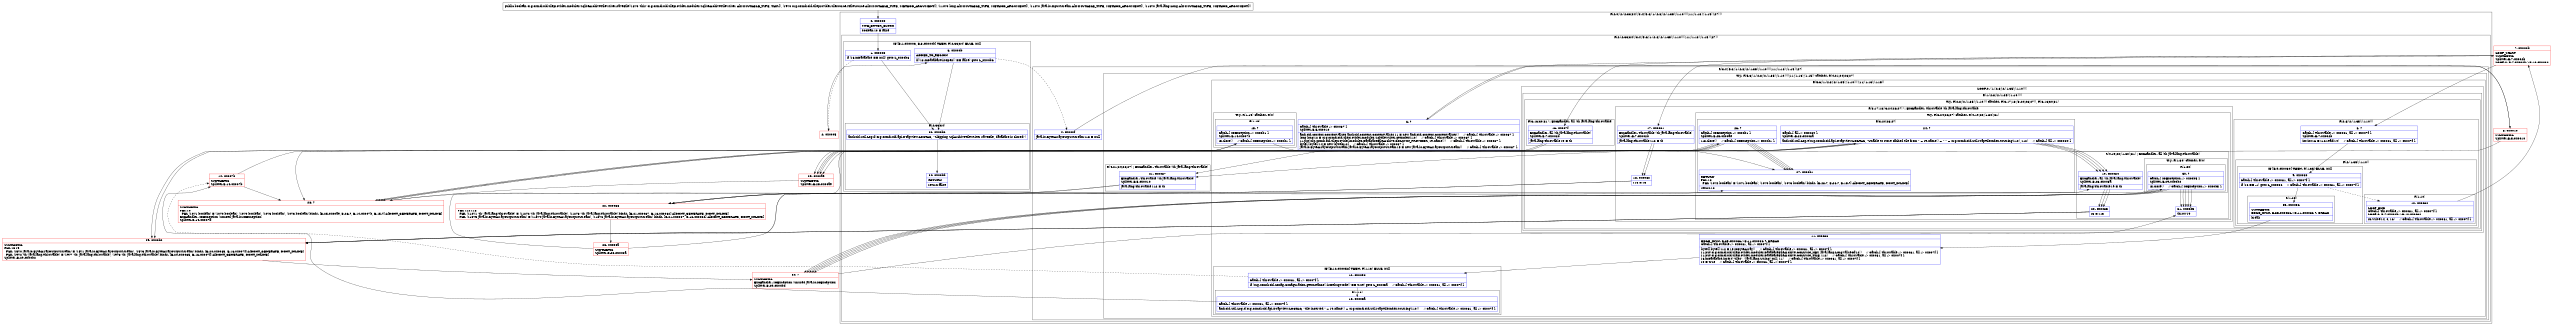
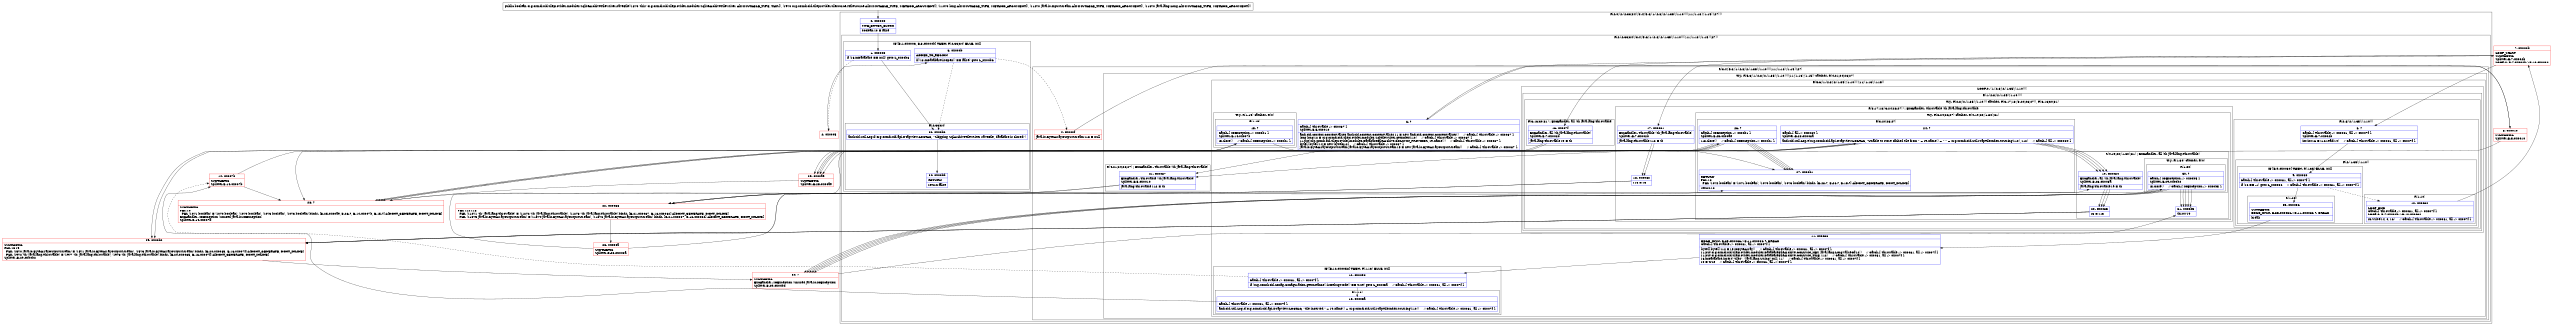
edge "3: 0x000b" -> "33: 0x00b6": style solid -> dashed
node "4: 0x000f": color blue -> red
